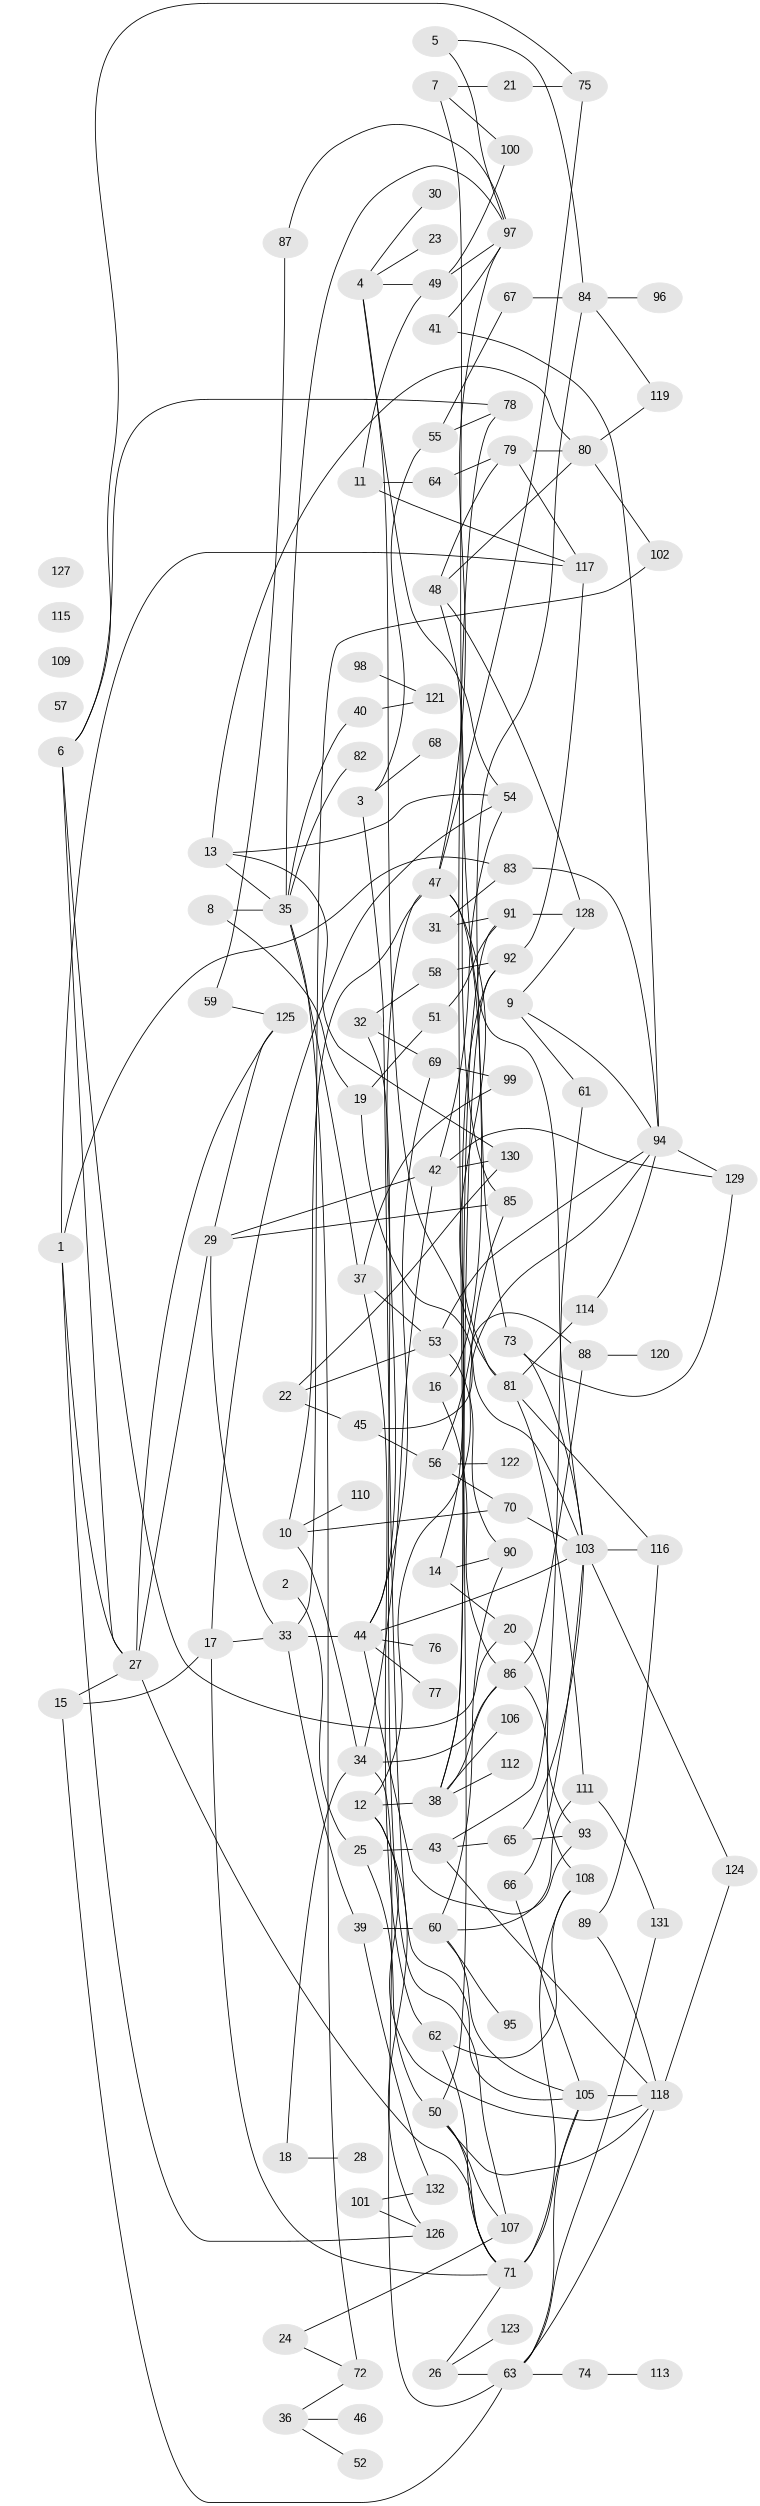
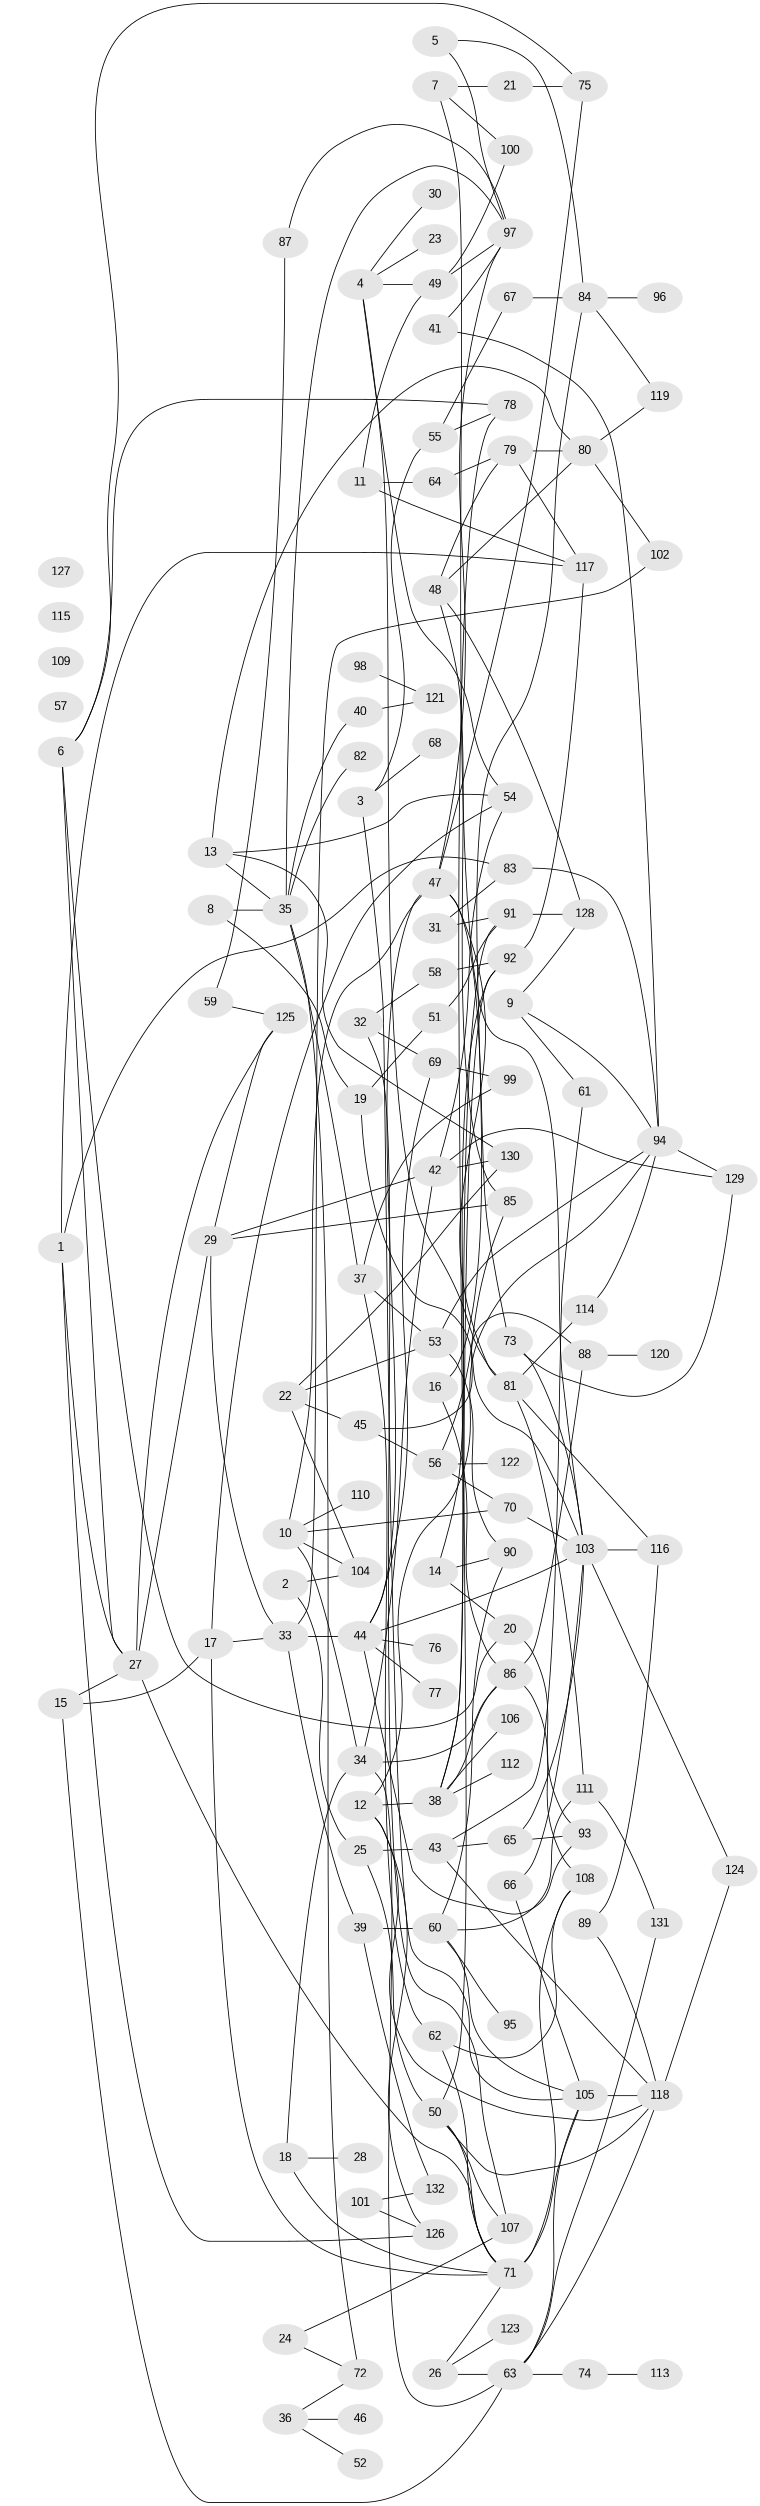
node "104": added
edge "18" -- "71": added
